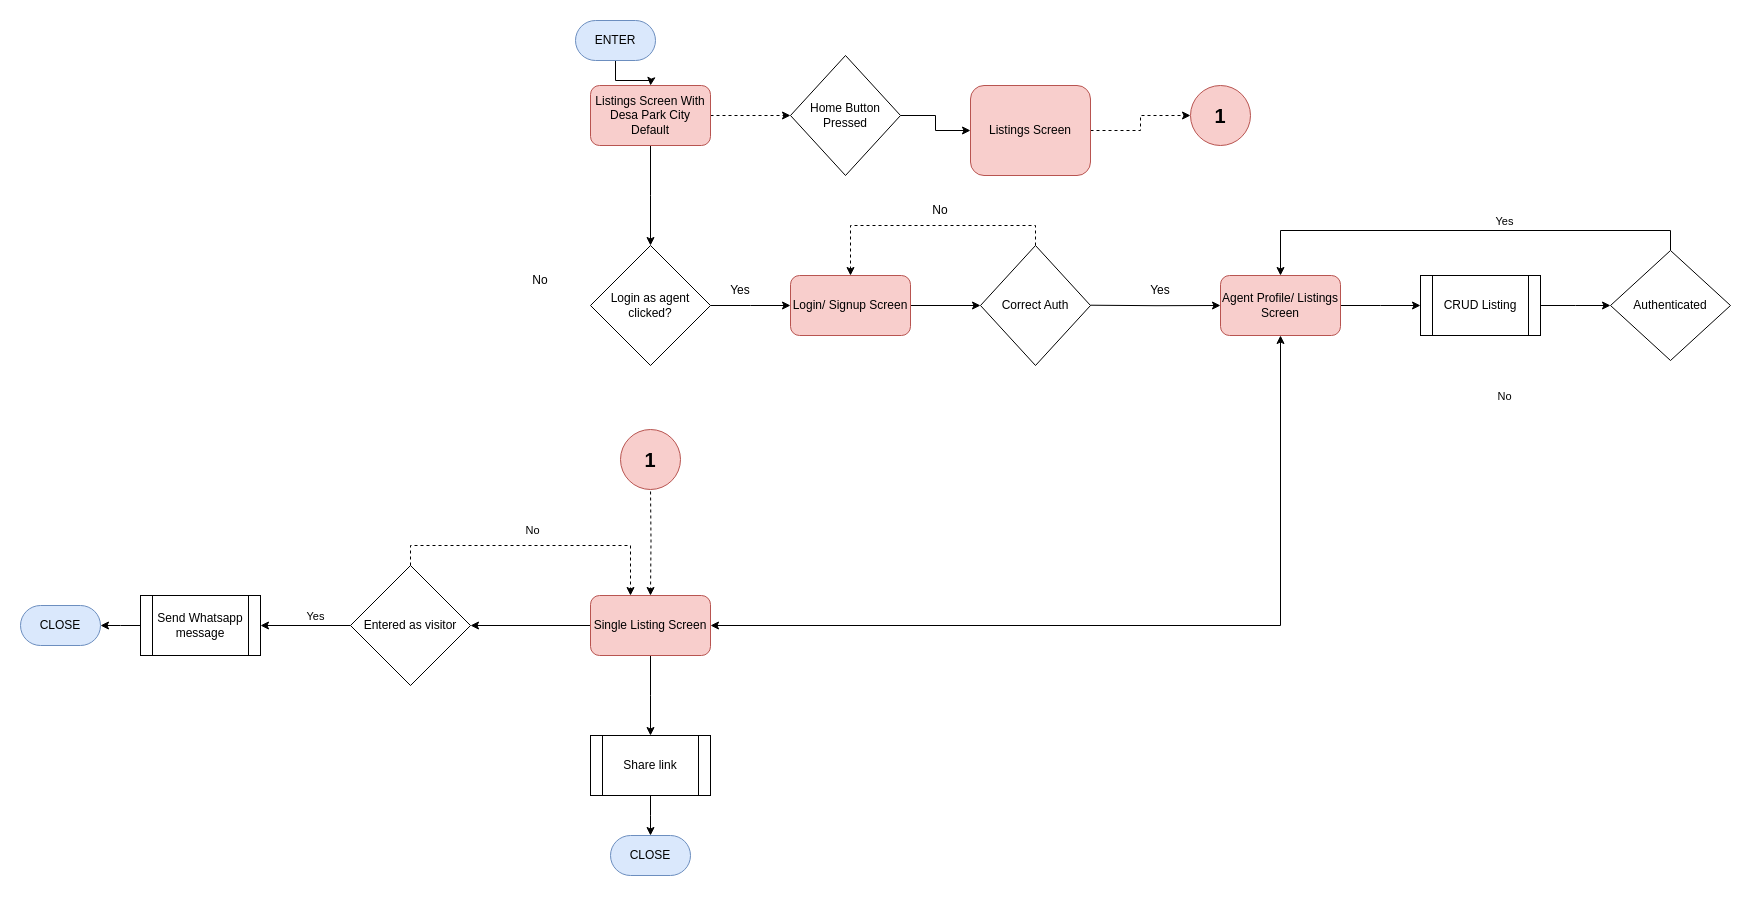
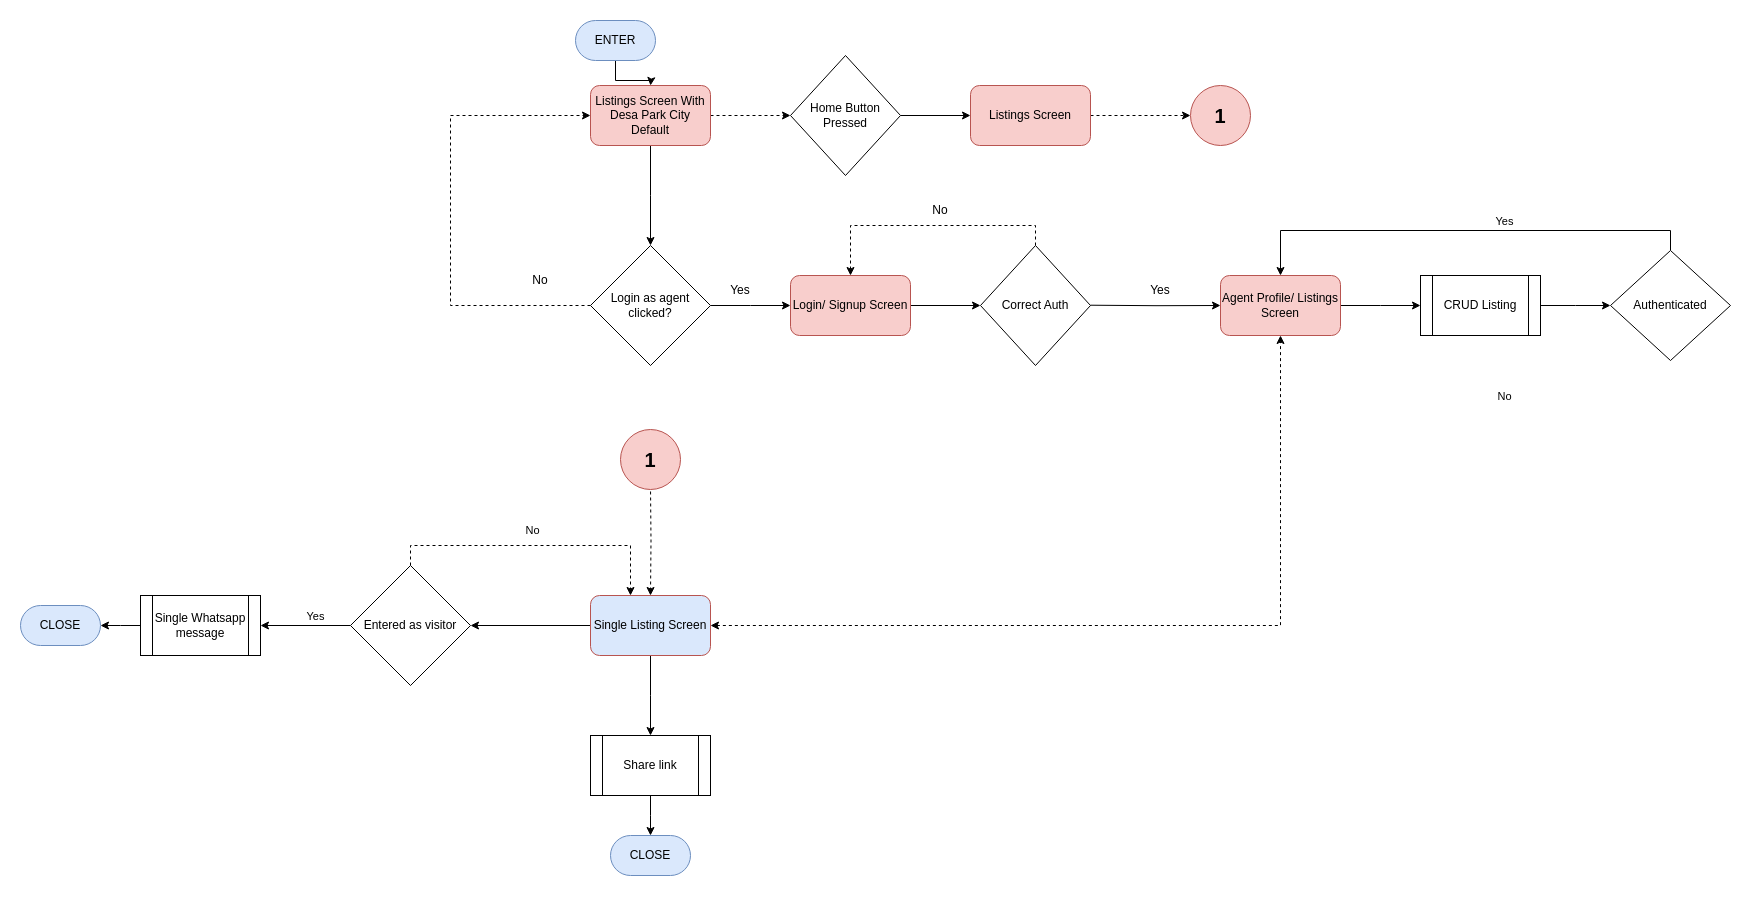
node "Listings Screen": size 120x90 -> 120x60
edge "Login as agent clicked?" -> "Listings Screen With Desa Park City Default": added
node "Send Whatsapp message": label "Send Whatsapp message" -> "Single Whatsapp message"
node "Single Listing Screen": fillcolor #f8cecc -> #dae8fc
edge "Agent Profile/ Listings Screen" -- "Single Listing Screen": style solid -> dashed
